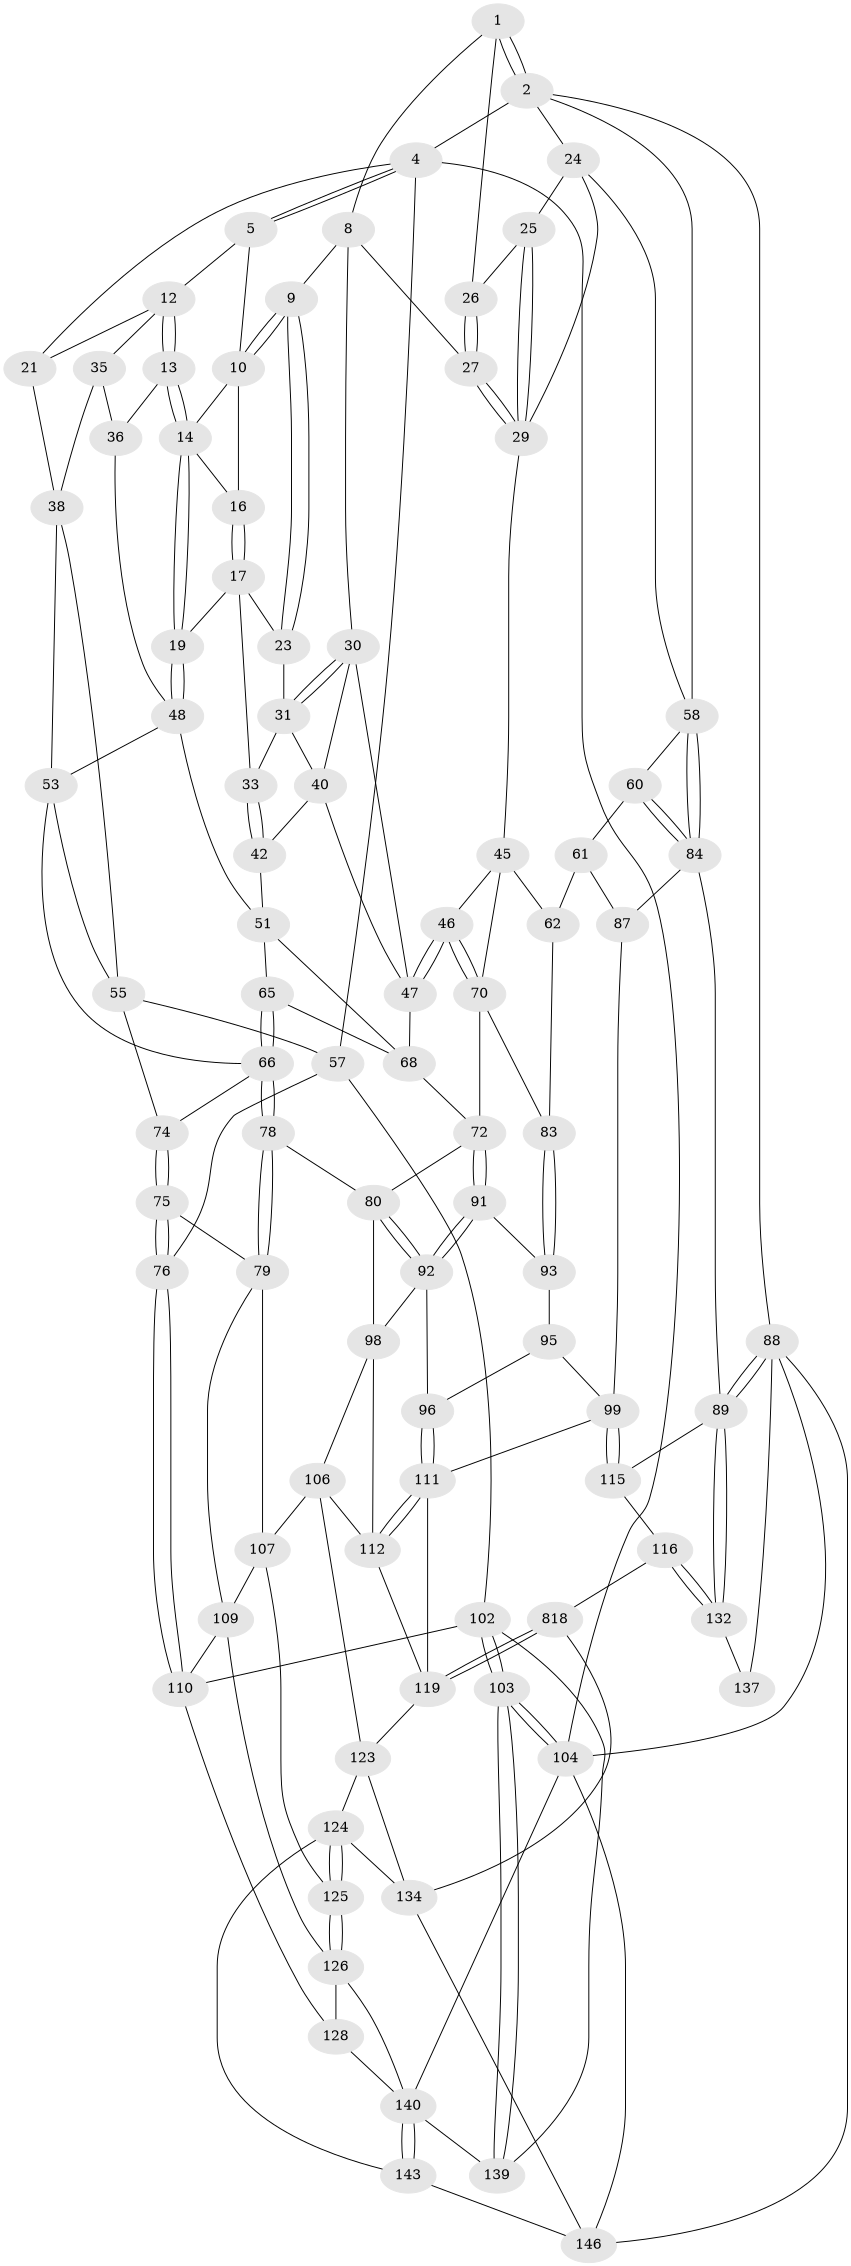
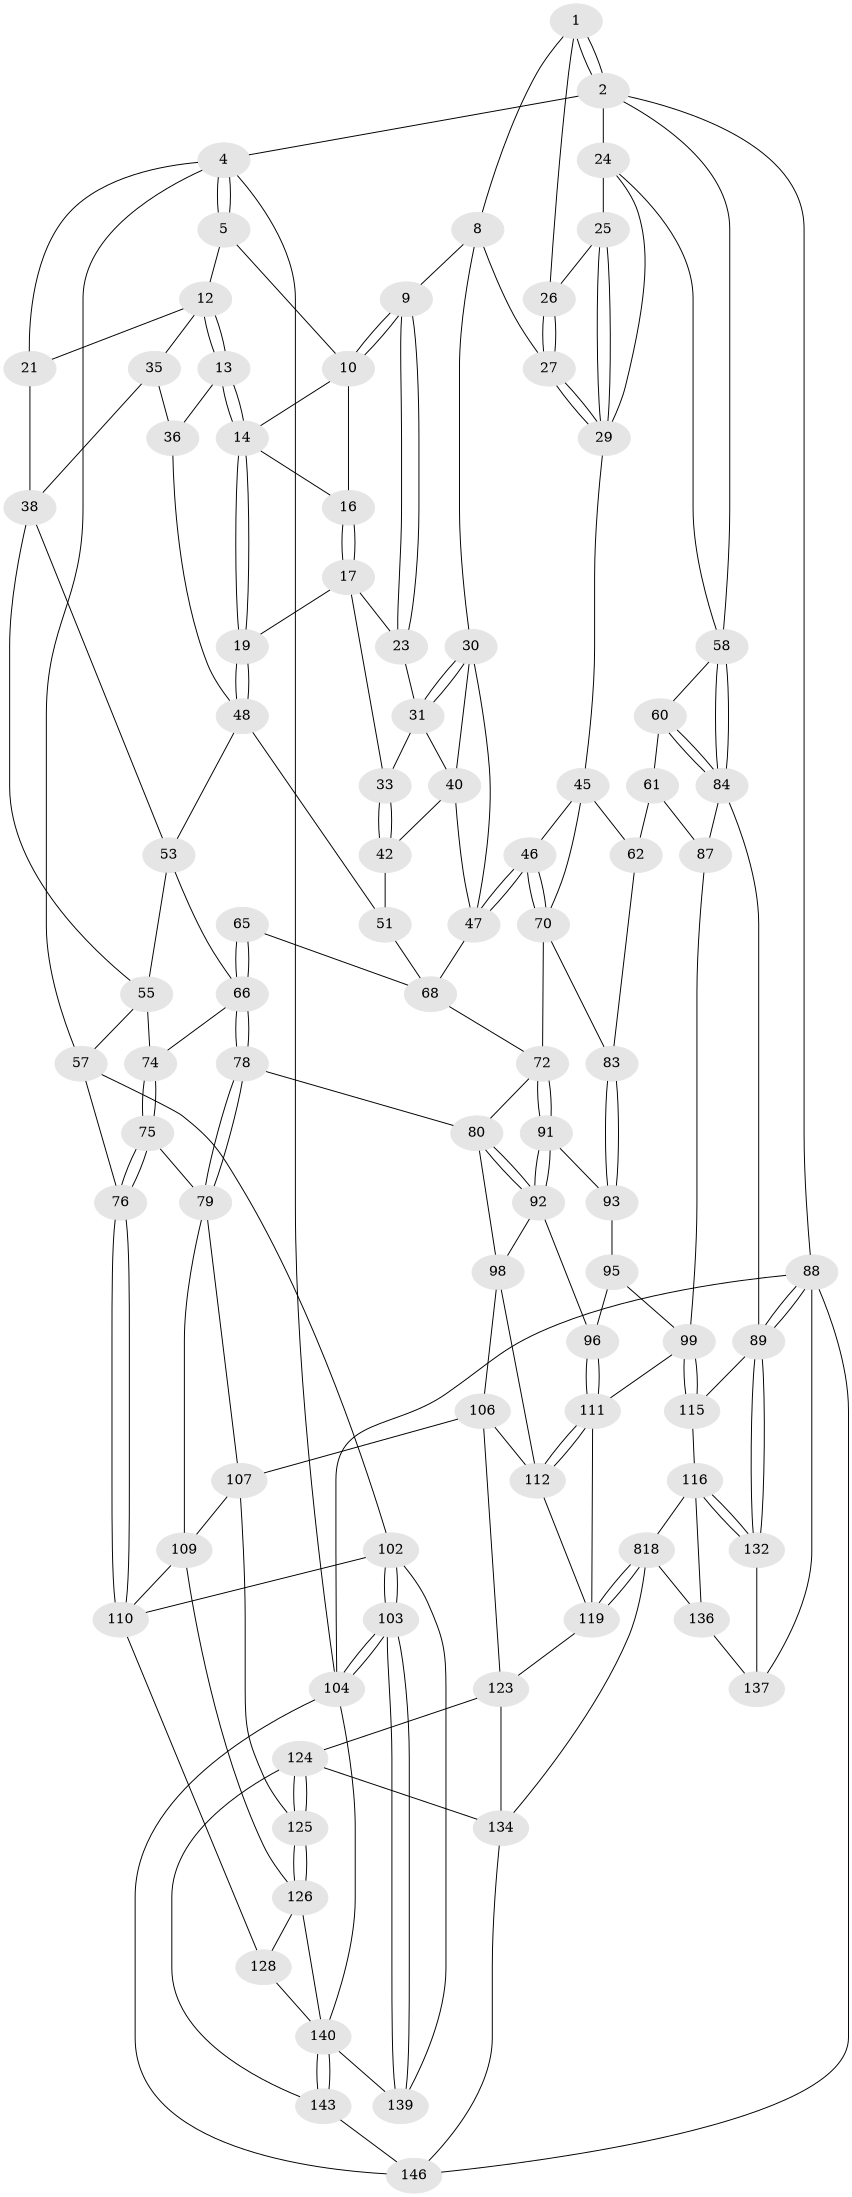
edge "51" -- "65": removed
node "136": added
